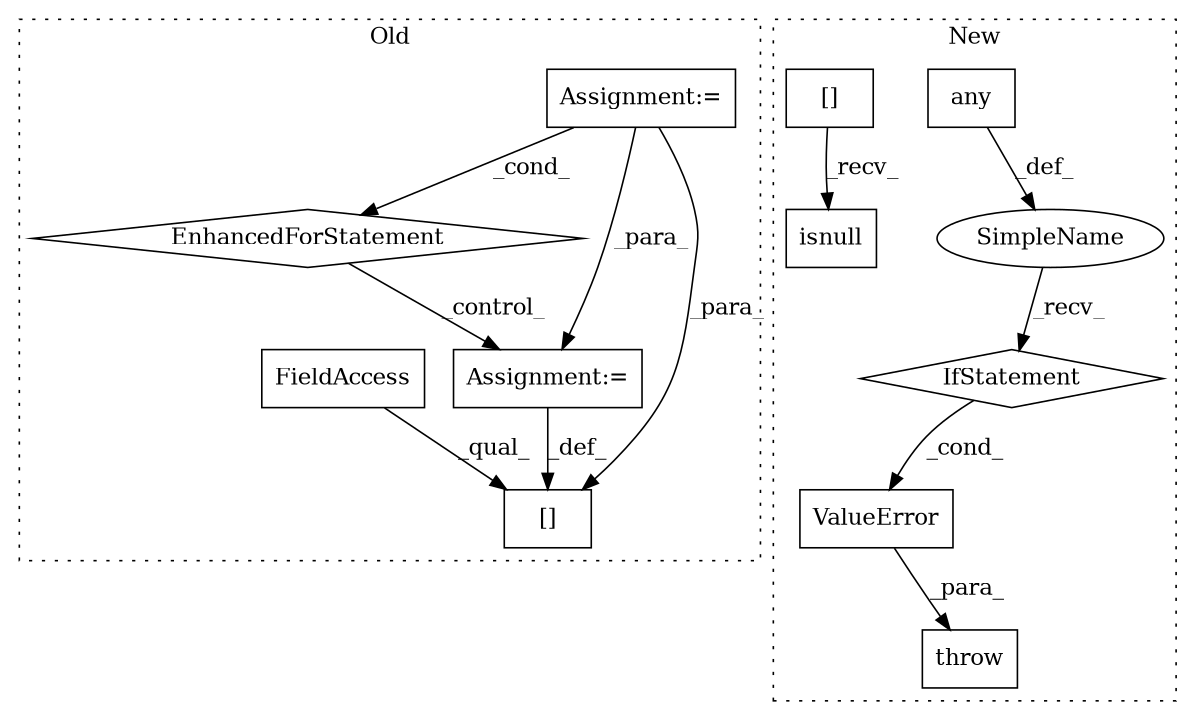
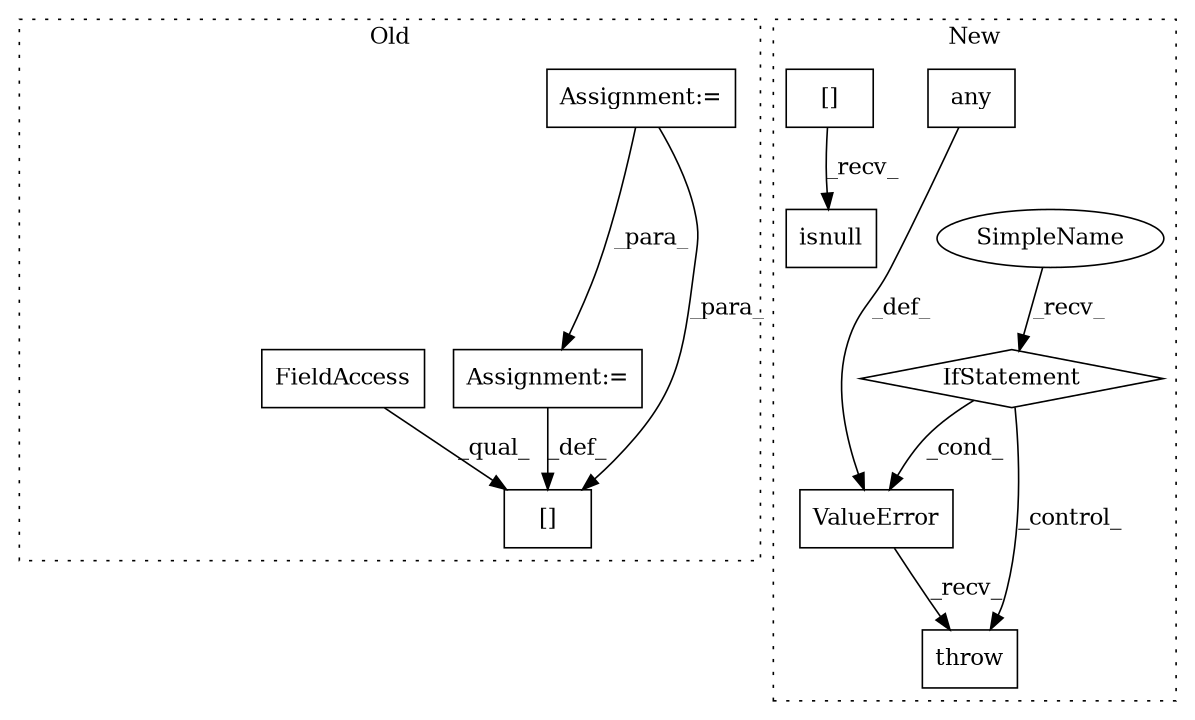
edge "any" -> "SimpleName": now "any" -> "ValueError"
node "EnhancedForStatement": removed
edge "IfStatement" -> "throw": added, label "_control_"
edge "ValueError" -> "throw": label "_para_" -> "_recv_"
